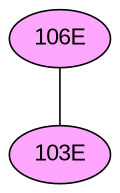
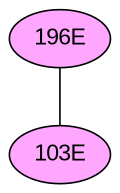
node "106E": label "106E" -> "196E"
